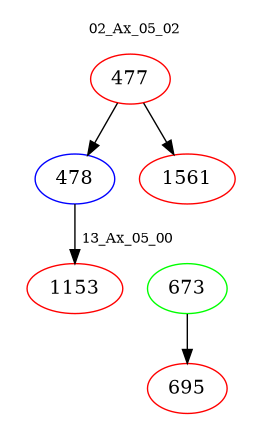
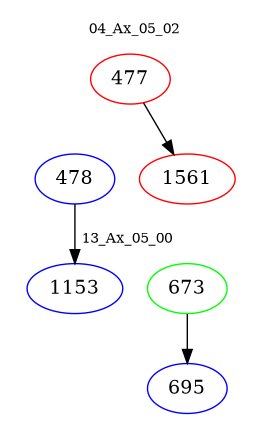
cluster "02_Ax_05_02": label "02_Ax_05_02" -> "04_Ax_05_02"
edge "477" -> "478": removed
node "1153": color red -> blue
node "695": color red -> blue
